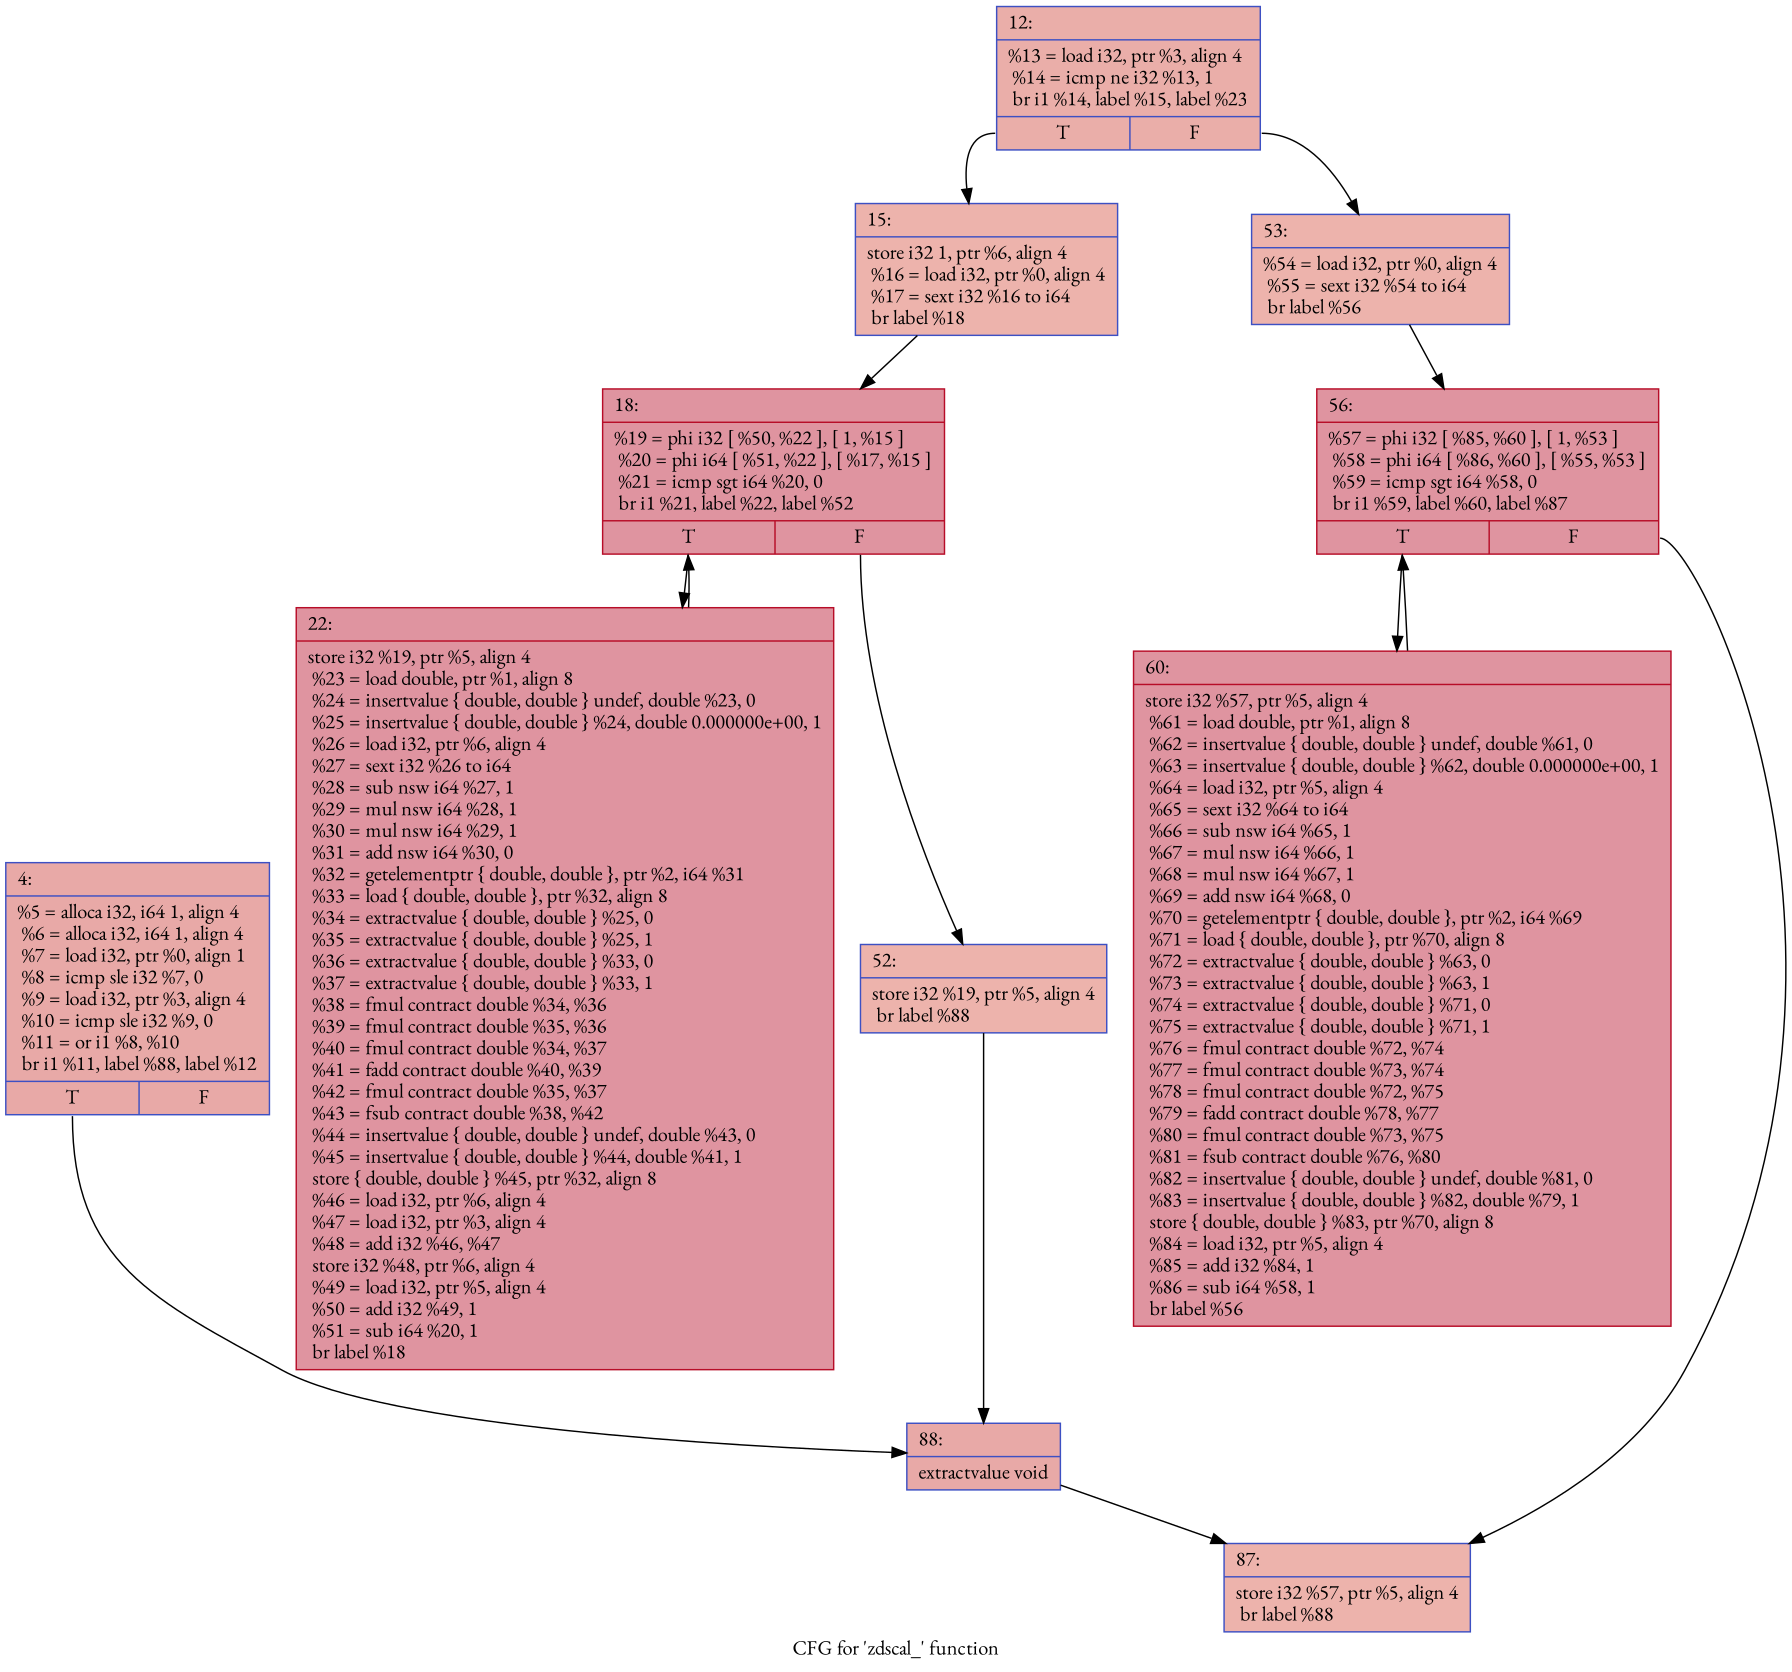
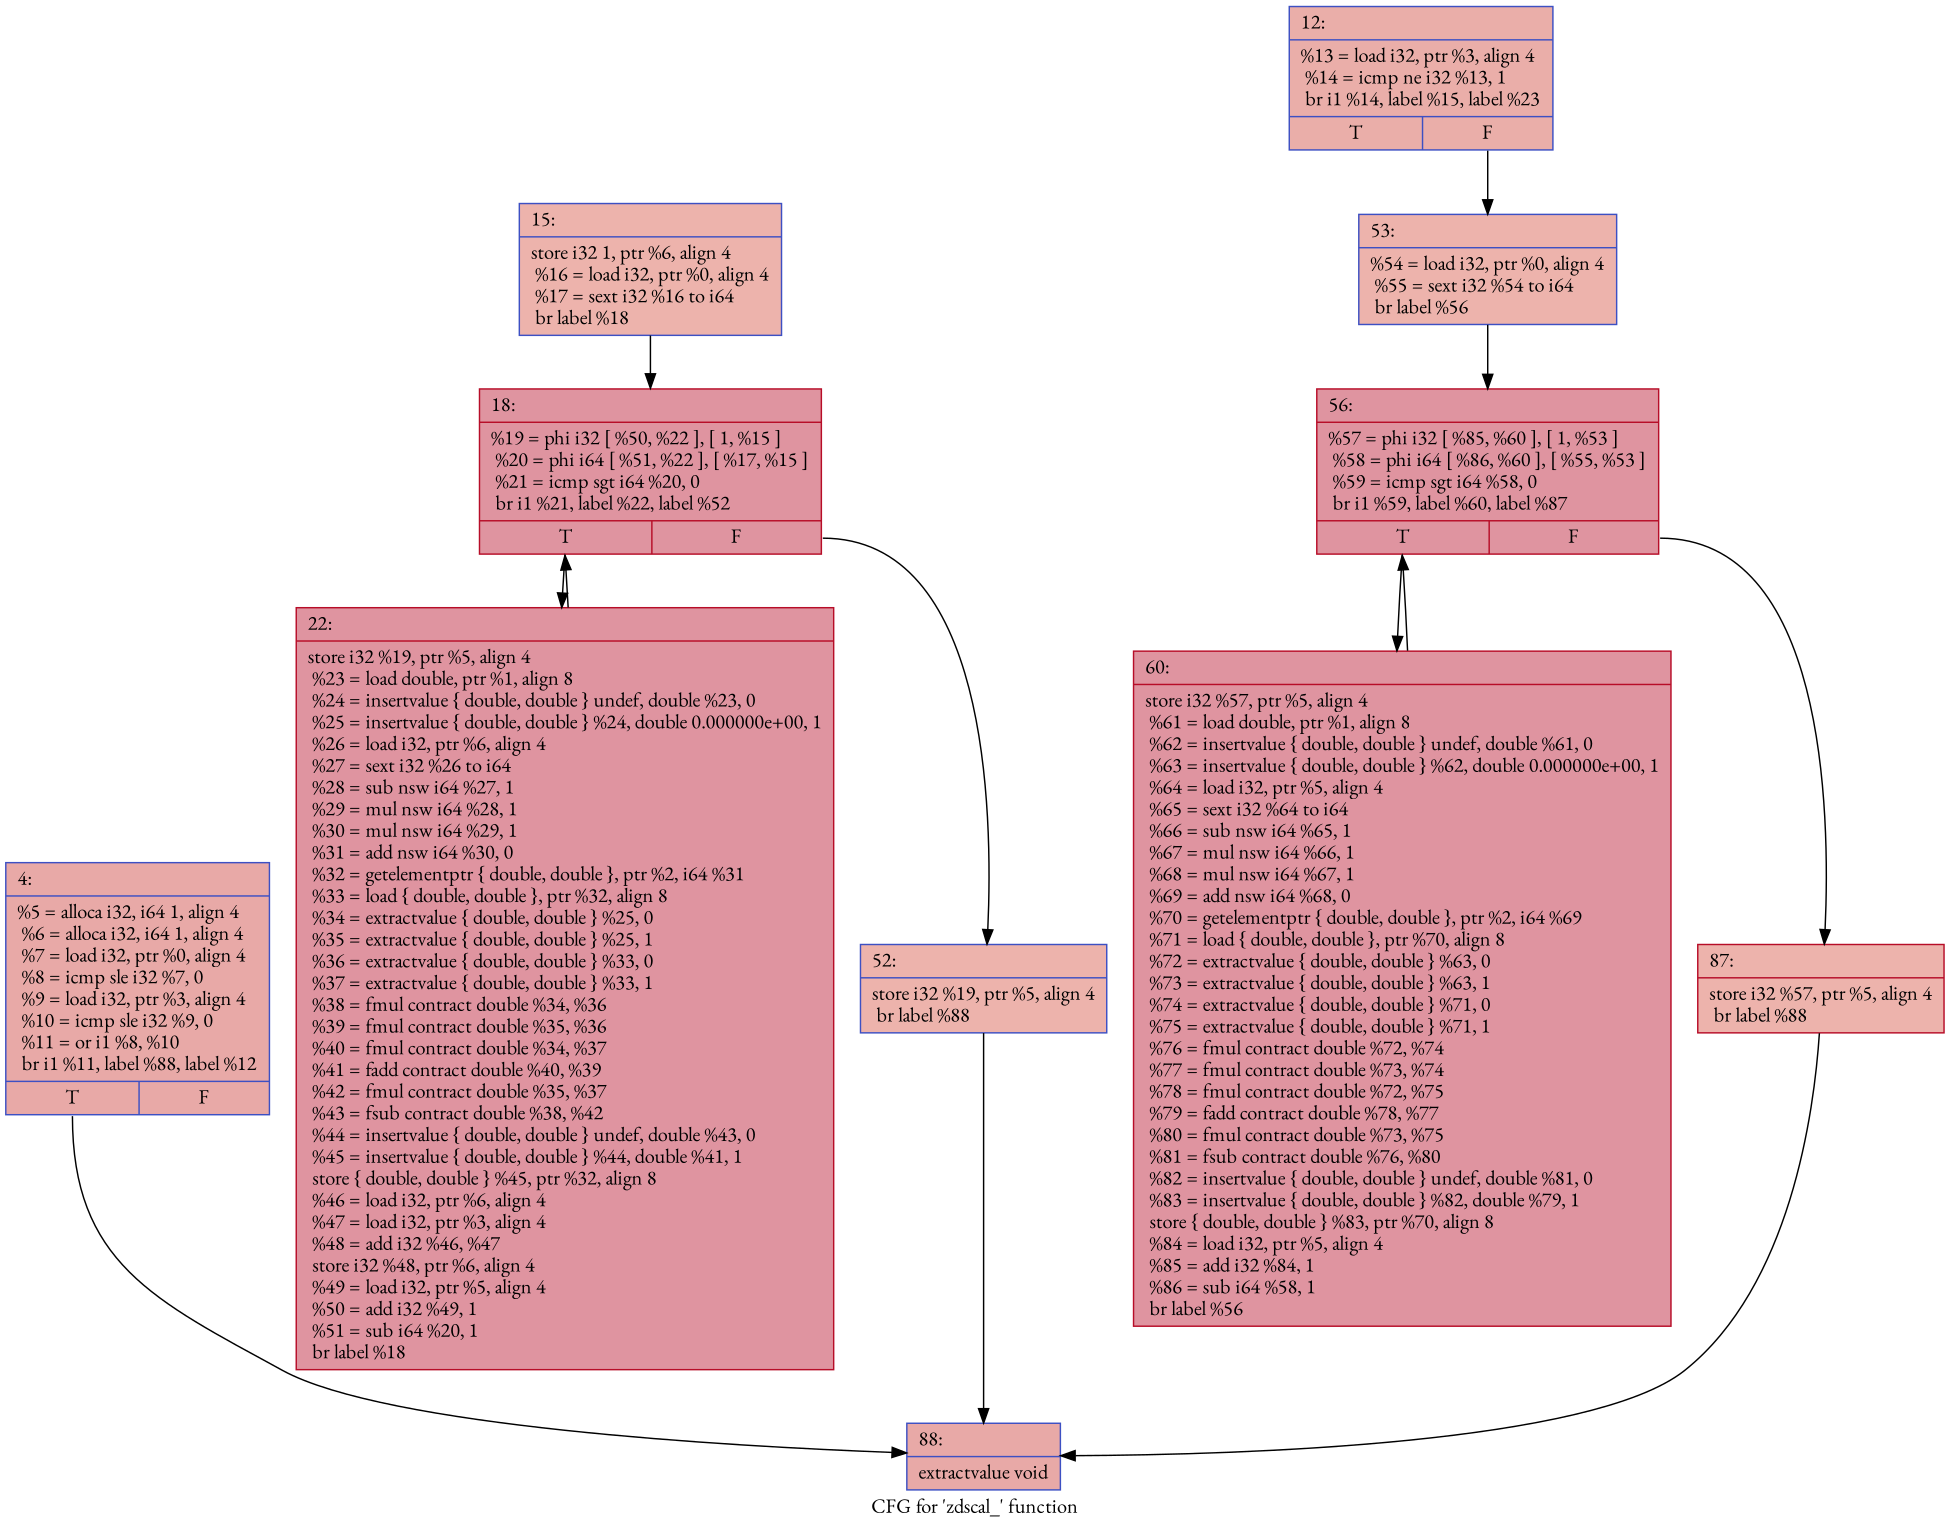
edge "12:" -> "15:": removed
node "4:": text "%7 = load i32, ptr %0, align 1" -> "%7 = load i32, ptr %0, align 4"
edge "88:" -> "87:": reversed
node "87:": color #3d50c3ff -> #b70d28ff
